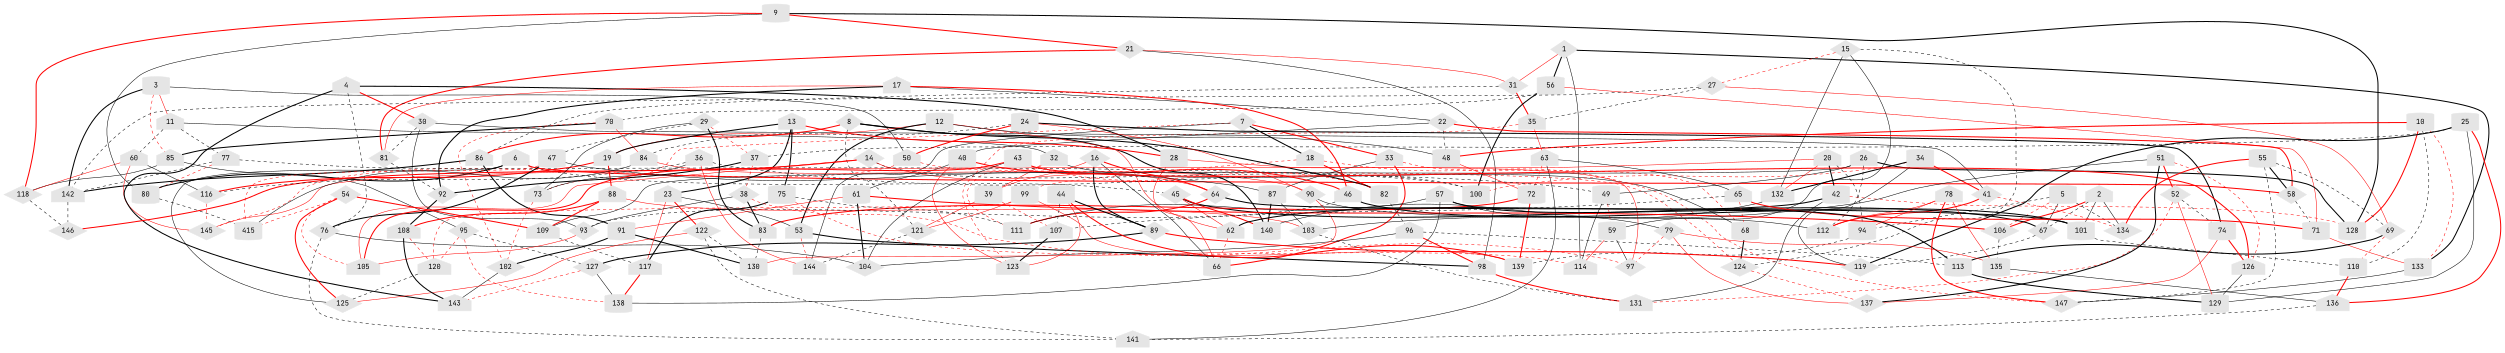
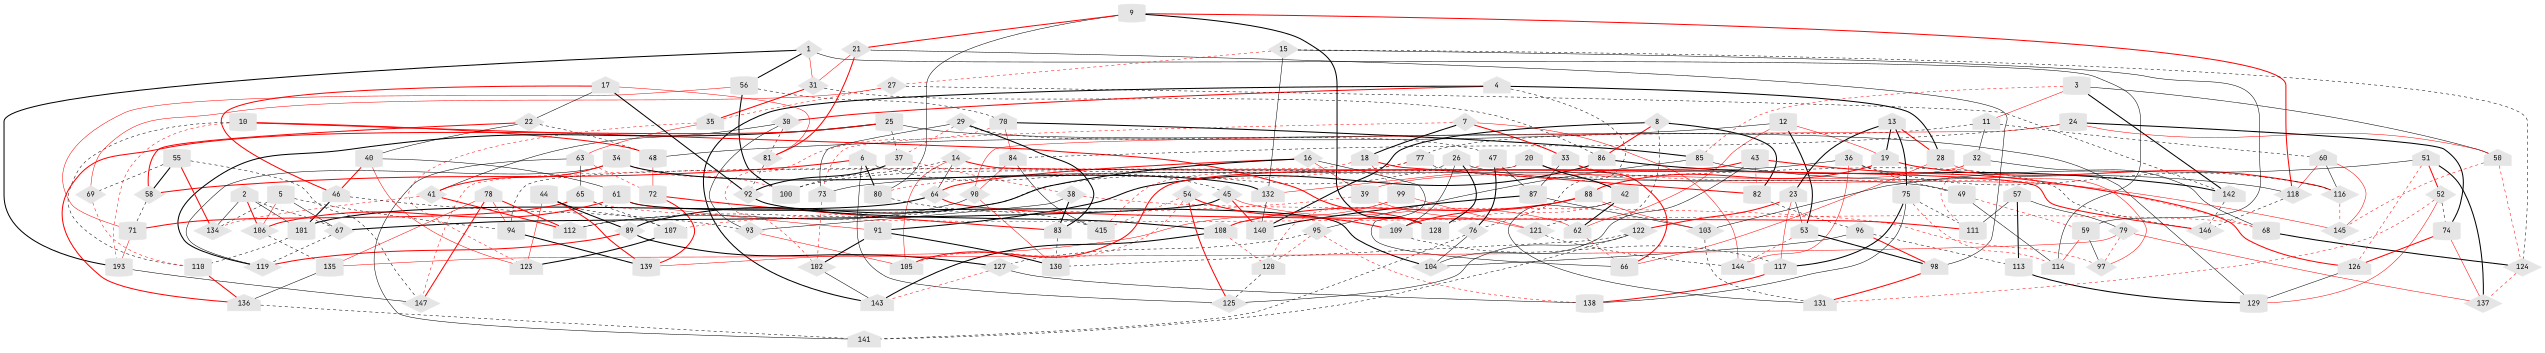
edge "27" -- "35": color black -> red
edge "24" -- "50": style bold -> solid
edge "7" -- "144": color black -> red
edge "14" -- "64": color red -> black
edge "77" -- "142": now "77" -- "146"
edge "78" -- "112": style solid -> bold
edge "5" -- "106": style dashed -> solid
edge "69" -- "113": removed
edge "94" -- "139": style dashed -> bold
node "133": label "133" -> "193"
edge "122" -- "125": color red -> black
edge "57" -- "138": now "75" -- "138"
